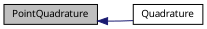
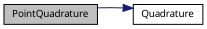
edge "Quadrature" -> "PointQuadrature": reversed
